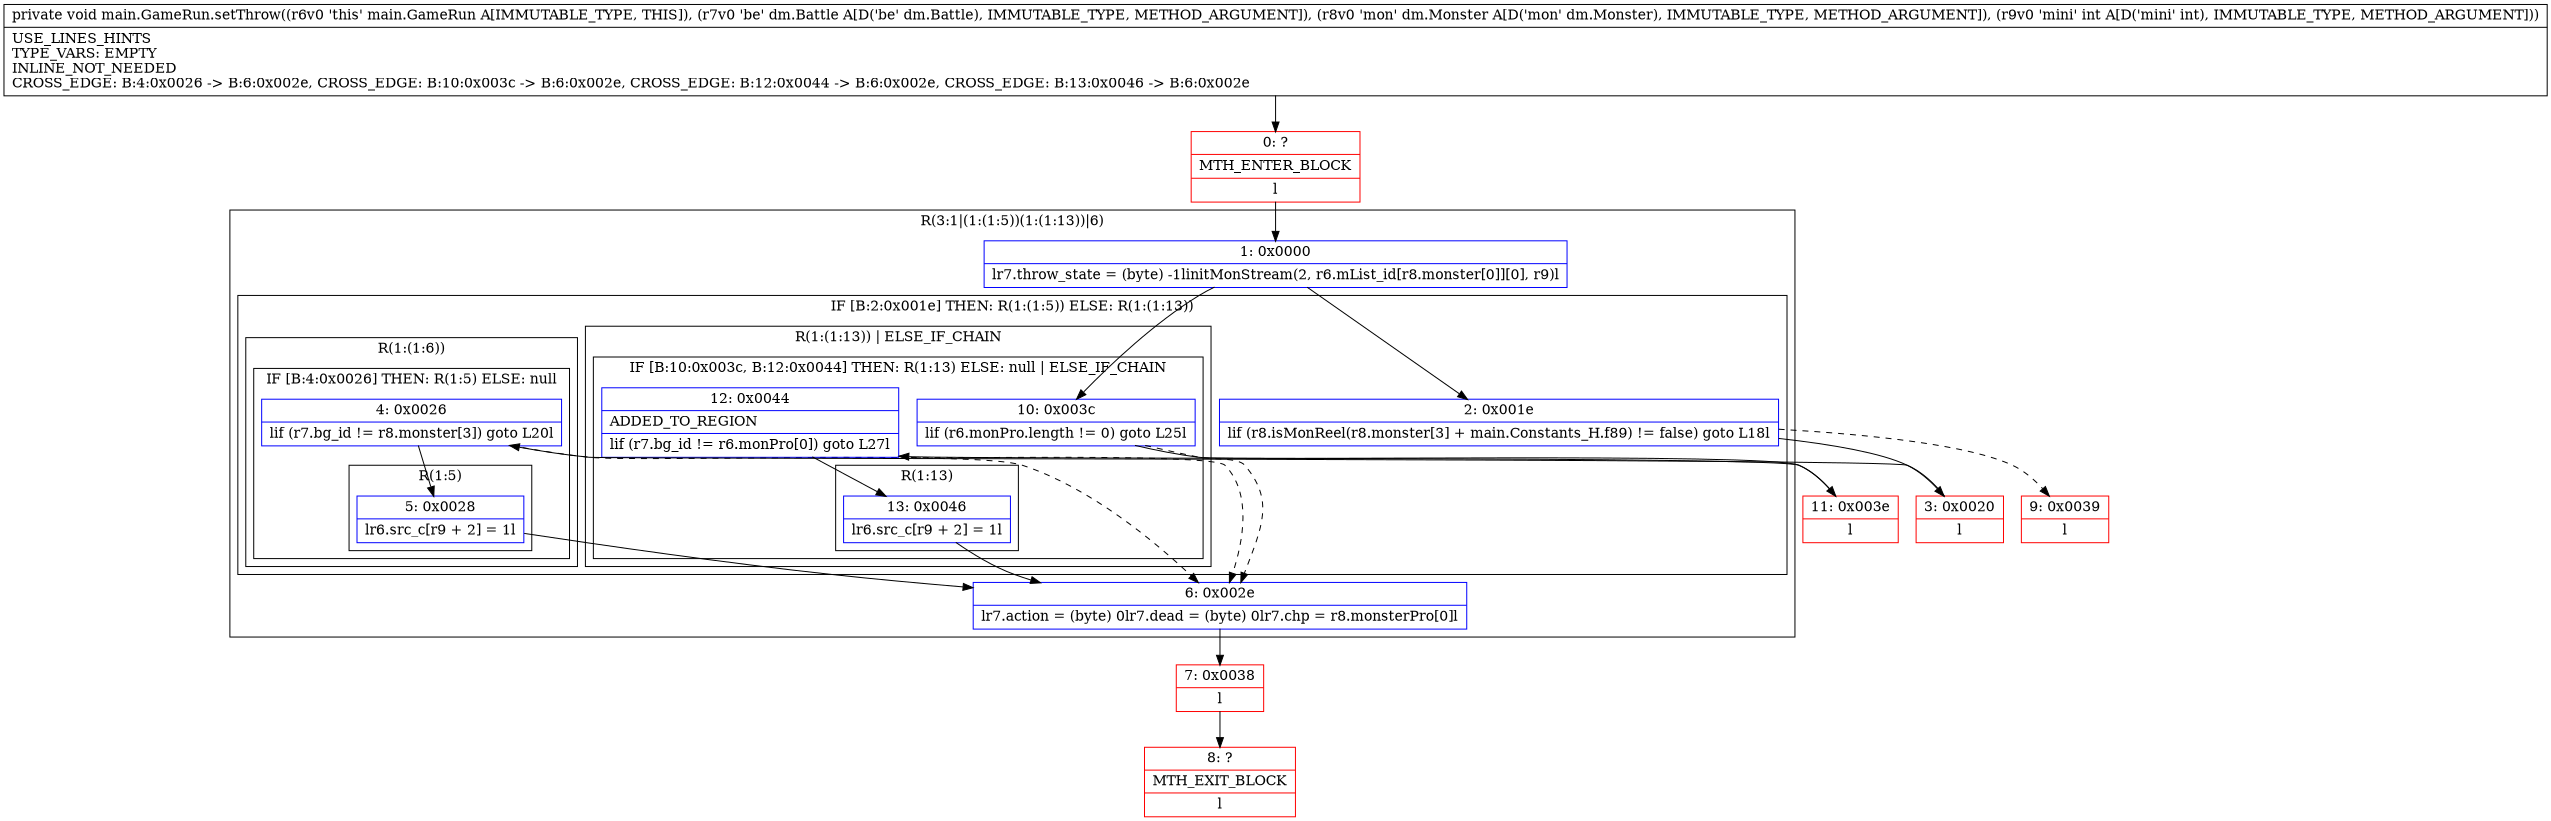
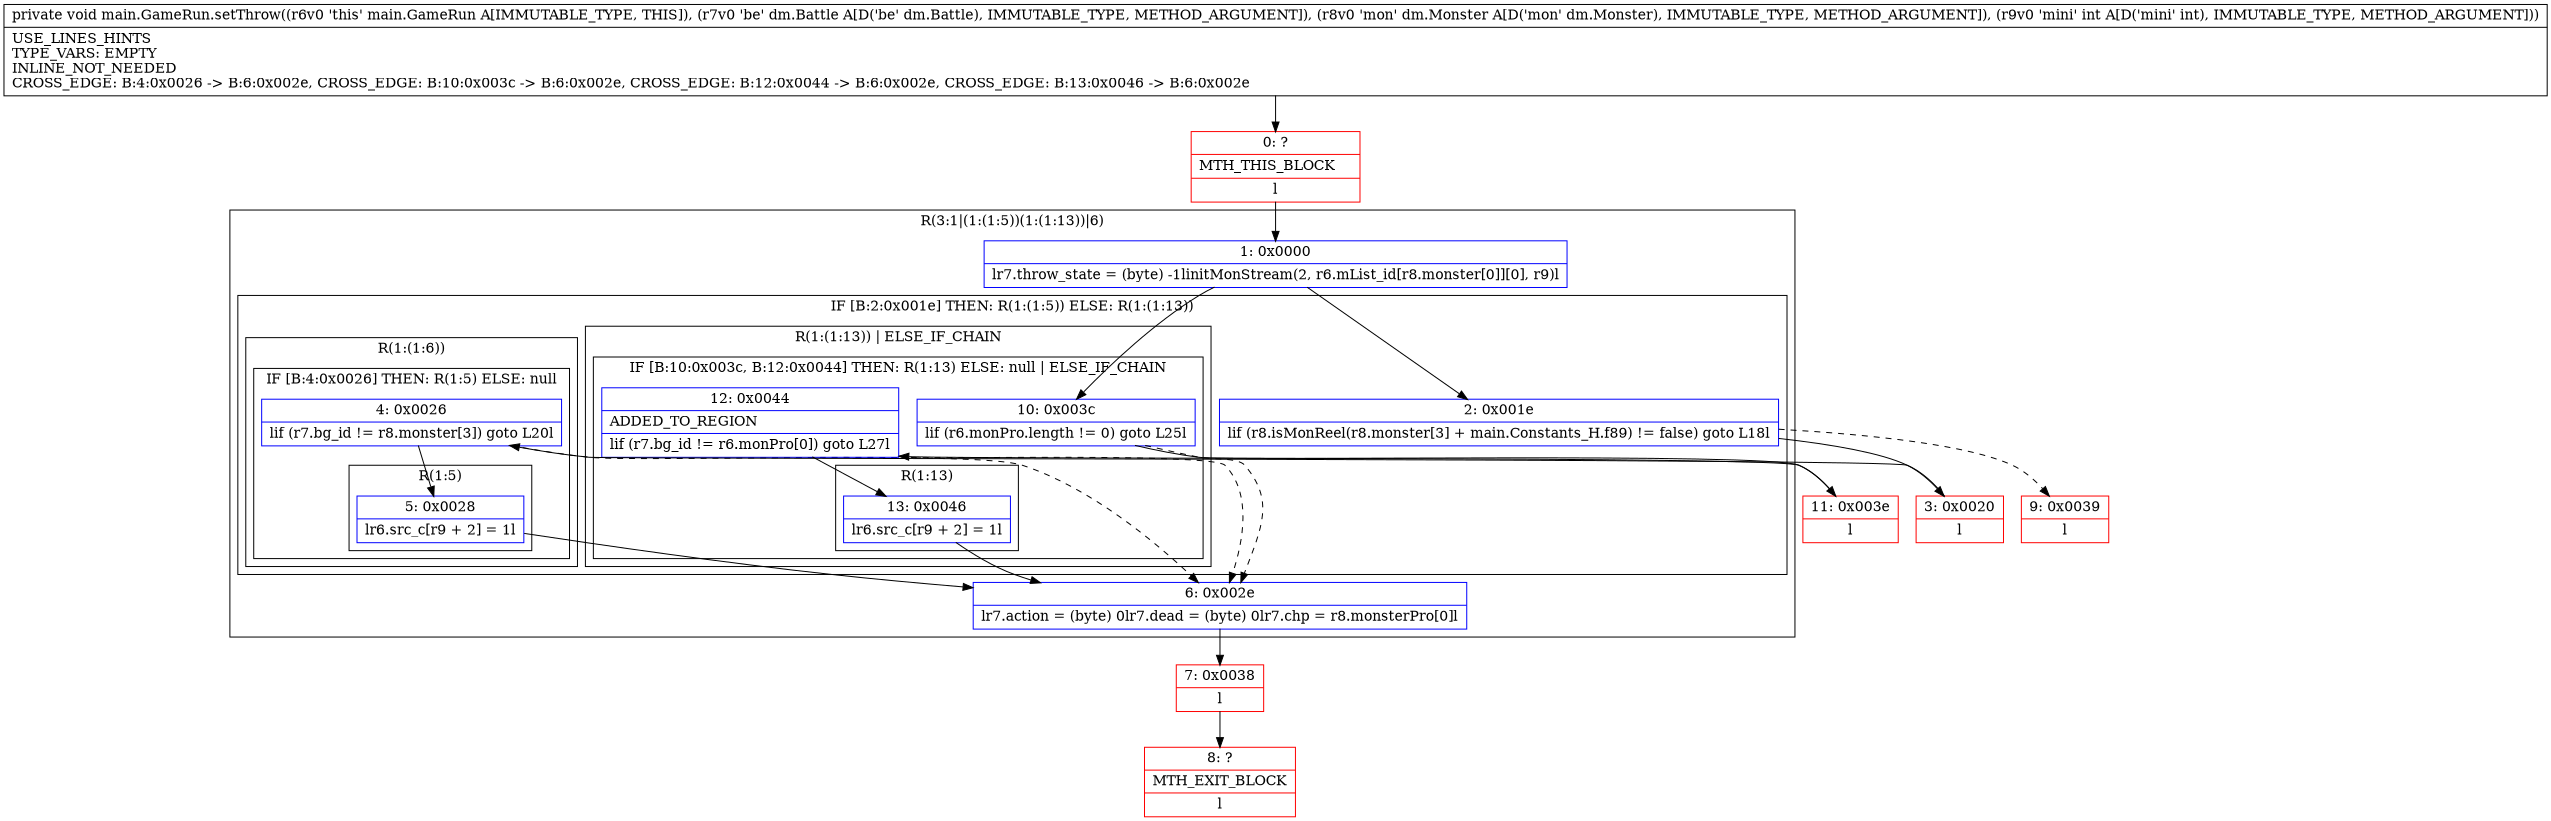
node "0: ?": text "MTH_ENTER_BLOCK" -> "MTH_THIS_BLOCK"
